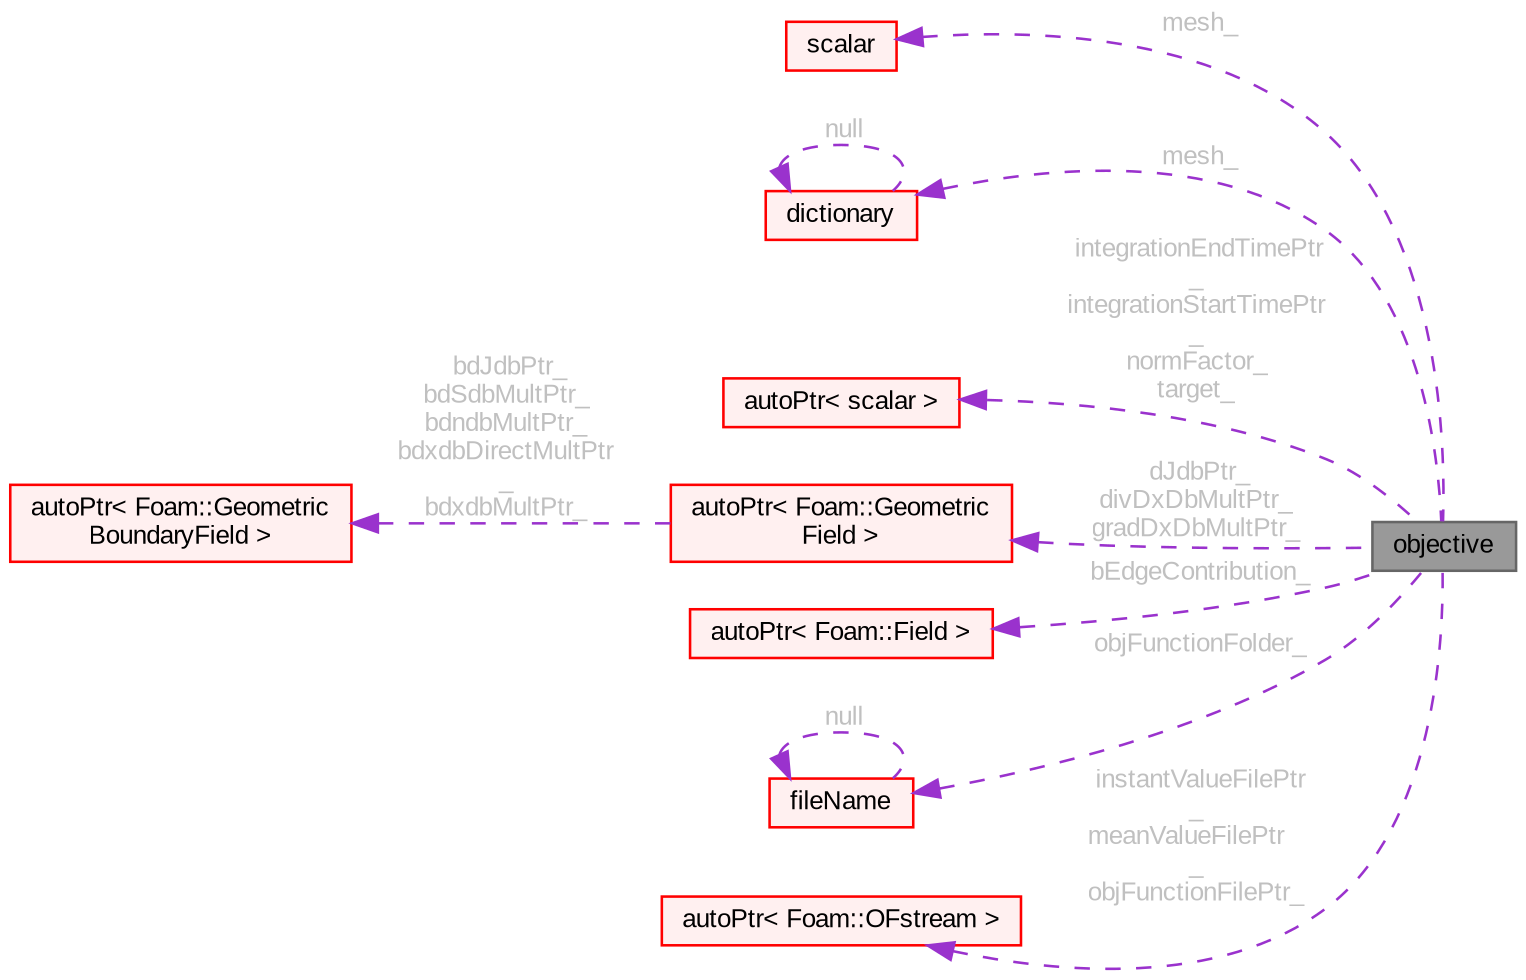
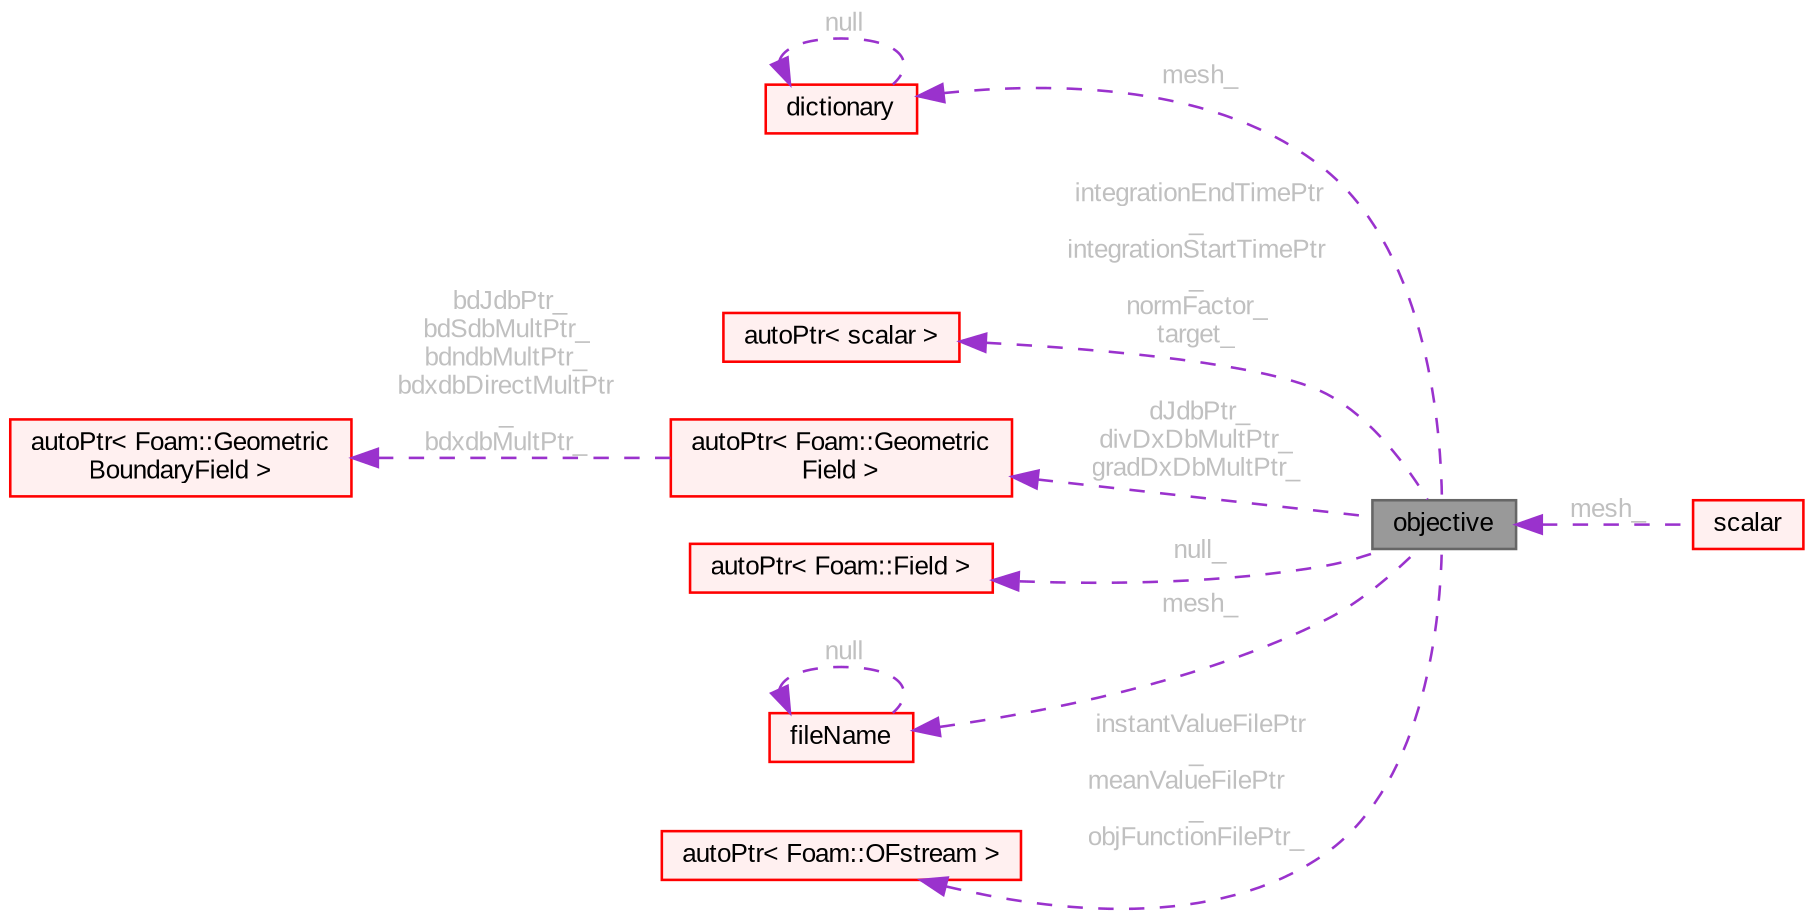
edge "objective" -> "scalar": reversed
edge "objective" -> "autoPtr< Foam::Field >": label " bEdgeContribution_" -> " null_"
edge "objective" -> "fileName": label " objFunctionFolder_" -> " mesh_"
